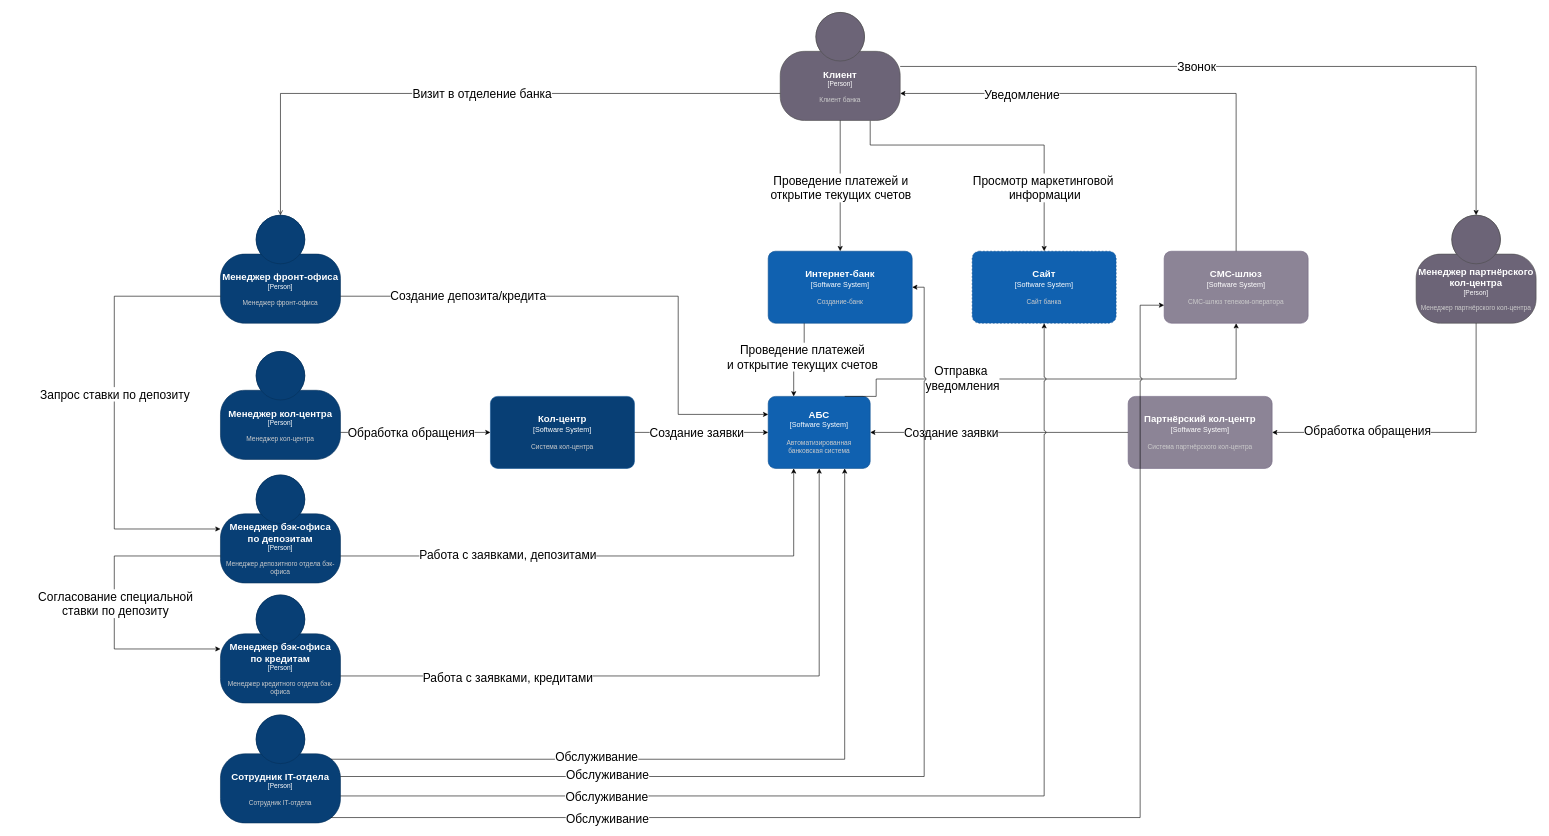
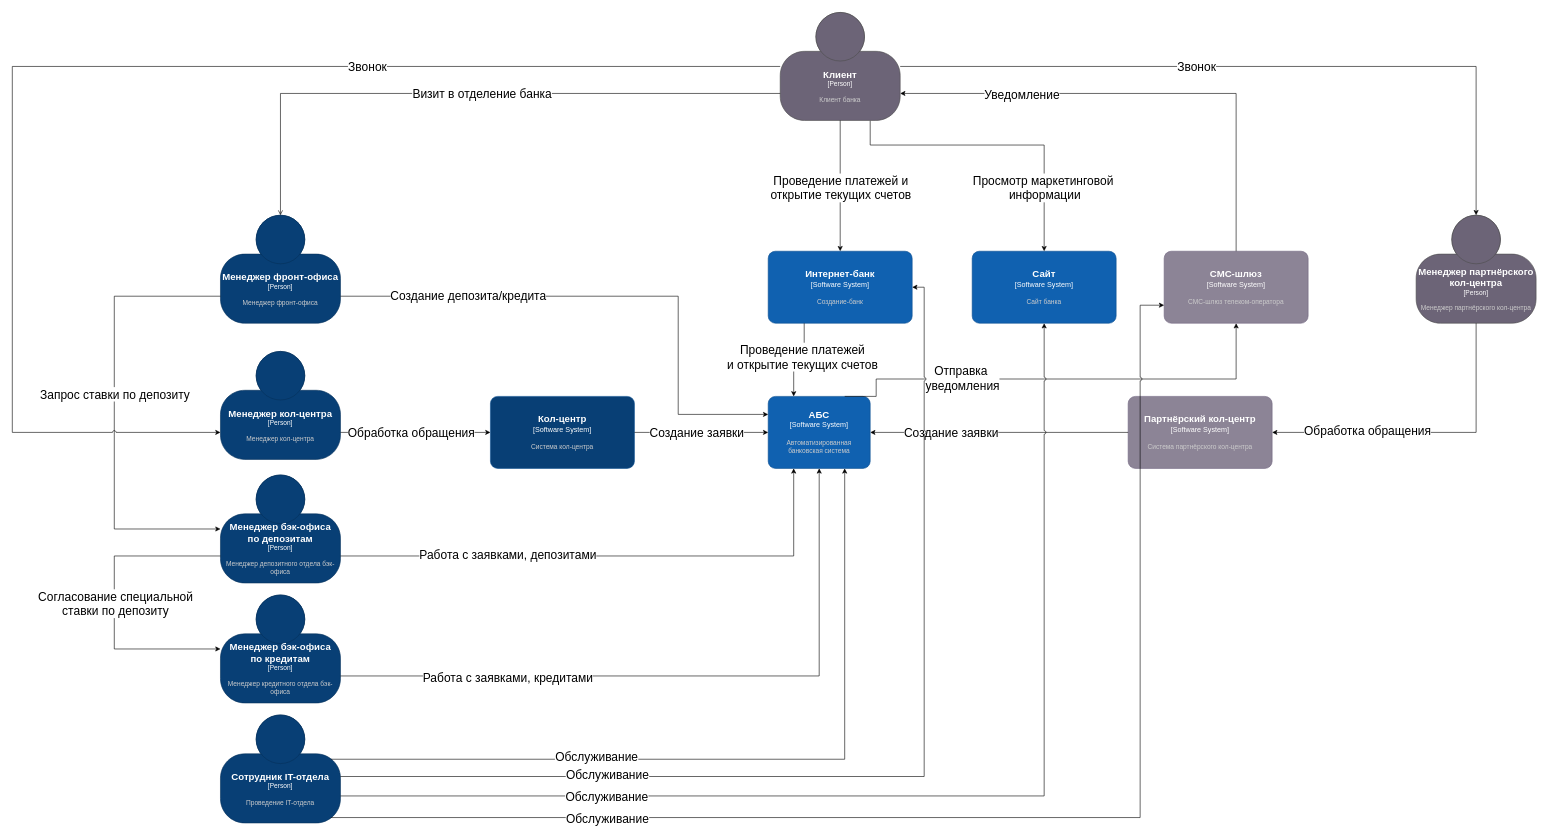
edge "Клиент [Person] Клиент банка" -> "Менеджер кол-центра [Person] Менеджер кол-центра": added, label "Звонок"
node "Сайт [Software System] Сайт банка": style dashed -> solid
node "Сотрудник IT-отдела [Person] Сотрудник IT-отдела": label "Сотрудник IT-отдела [Person] Сотрудник IT-отдела" -> "Сотрудник IT-отдела [Person] Проведение IT-отдела"
